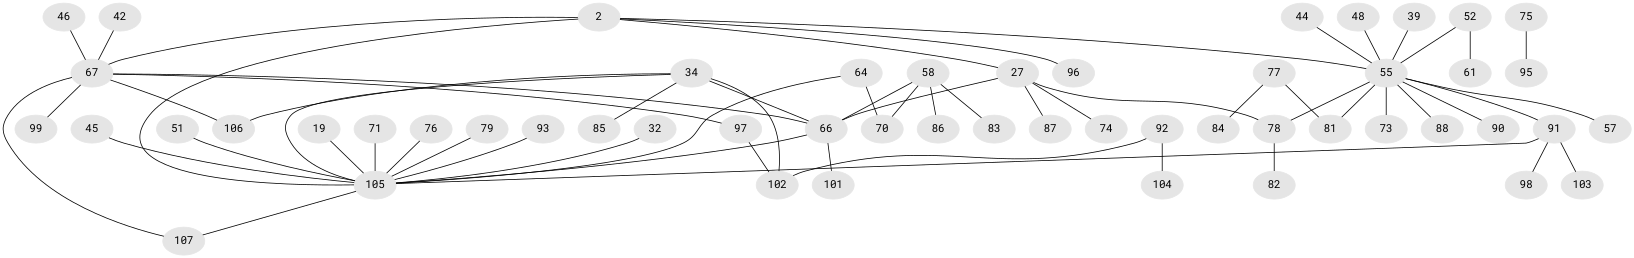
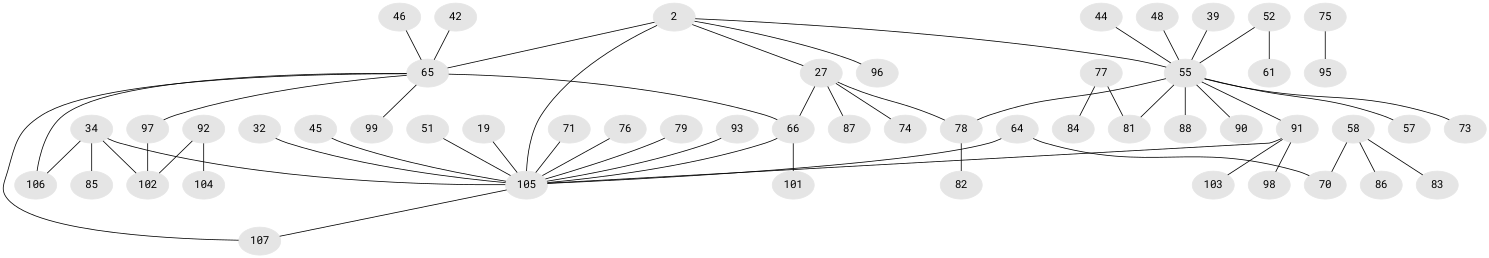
node "67": label "67" -> "65"
edge "58" -- "66": removed
edge "34" -- "66": removed
